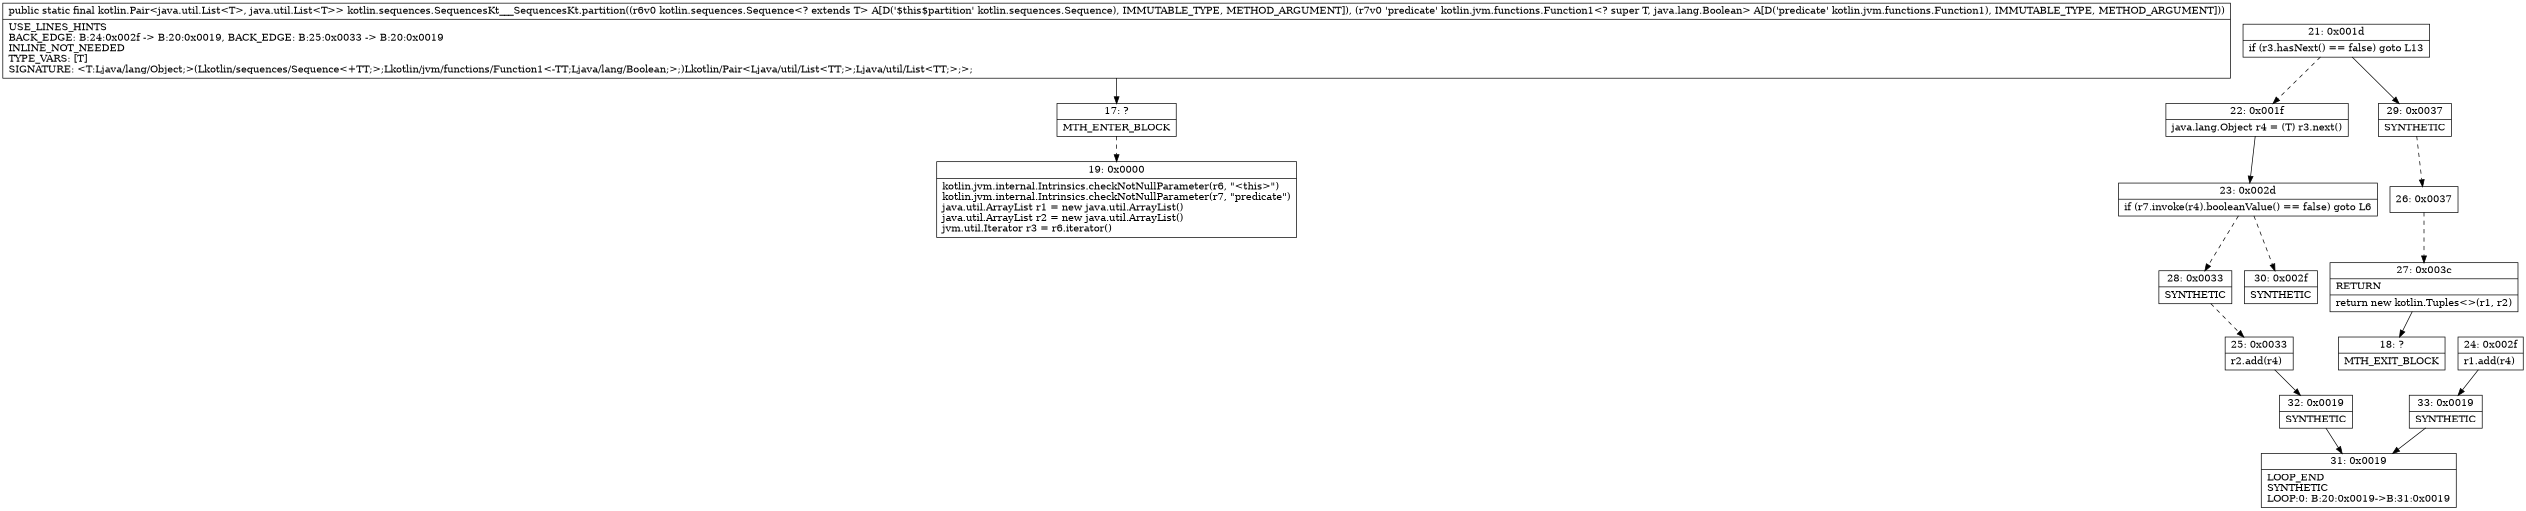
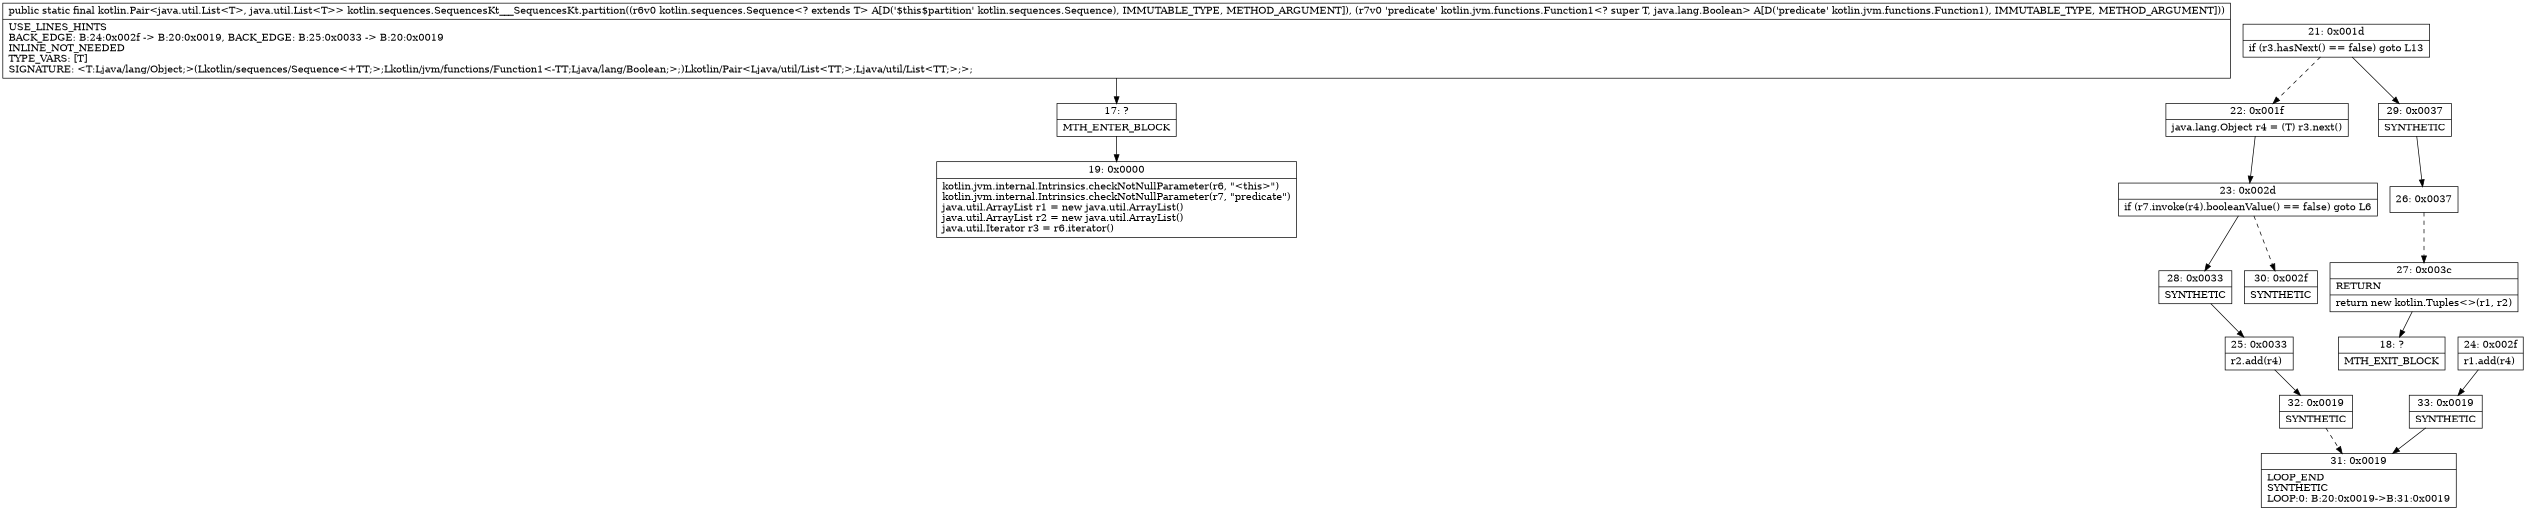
edge "17: ?" -> "19: 0x0000": style dashed -> solid
edge "29: 0x0037" -> "26: 0x0037": style dashed -> solid
node "19: 0x0000": text "jvm.util.Iterator r3 = r6.iterator()" -> "java.util.Iterator r3 = r6.iterator()"
edge "23: 0x002d" -> "28: 0x0033": style dashed -> solid
edge "28: 0x0033" -> "25: 0x0033": style dashed -> solid
edge "32: 0x0019" -> "31: 0x0019": style solid -> dashed
